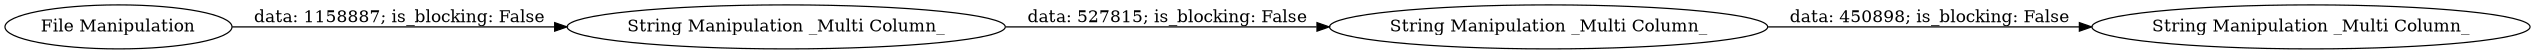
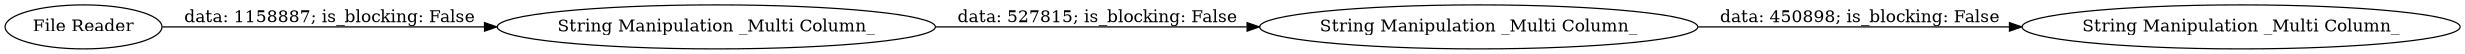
node "File Manipulation": label "File Manipulation" -> "File Reader"
